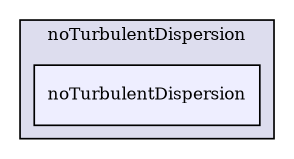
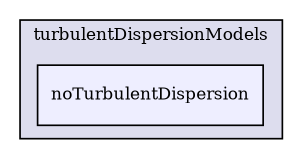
cluster "noTurbulentDispersion": label "noTurbulentDispersion" -> "turbulentDispersionModels"
